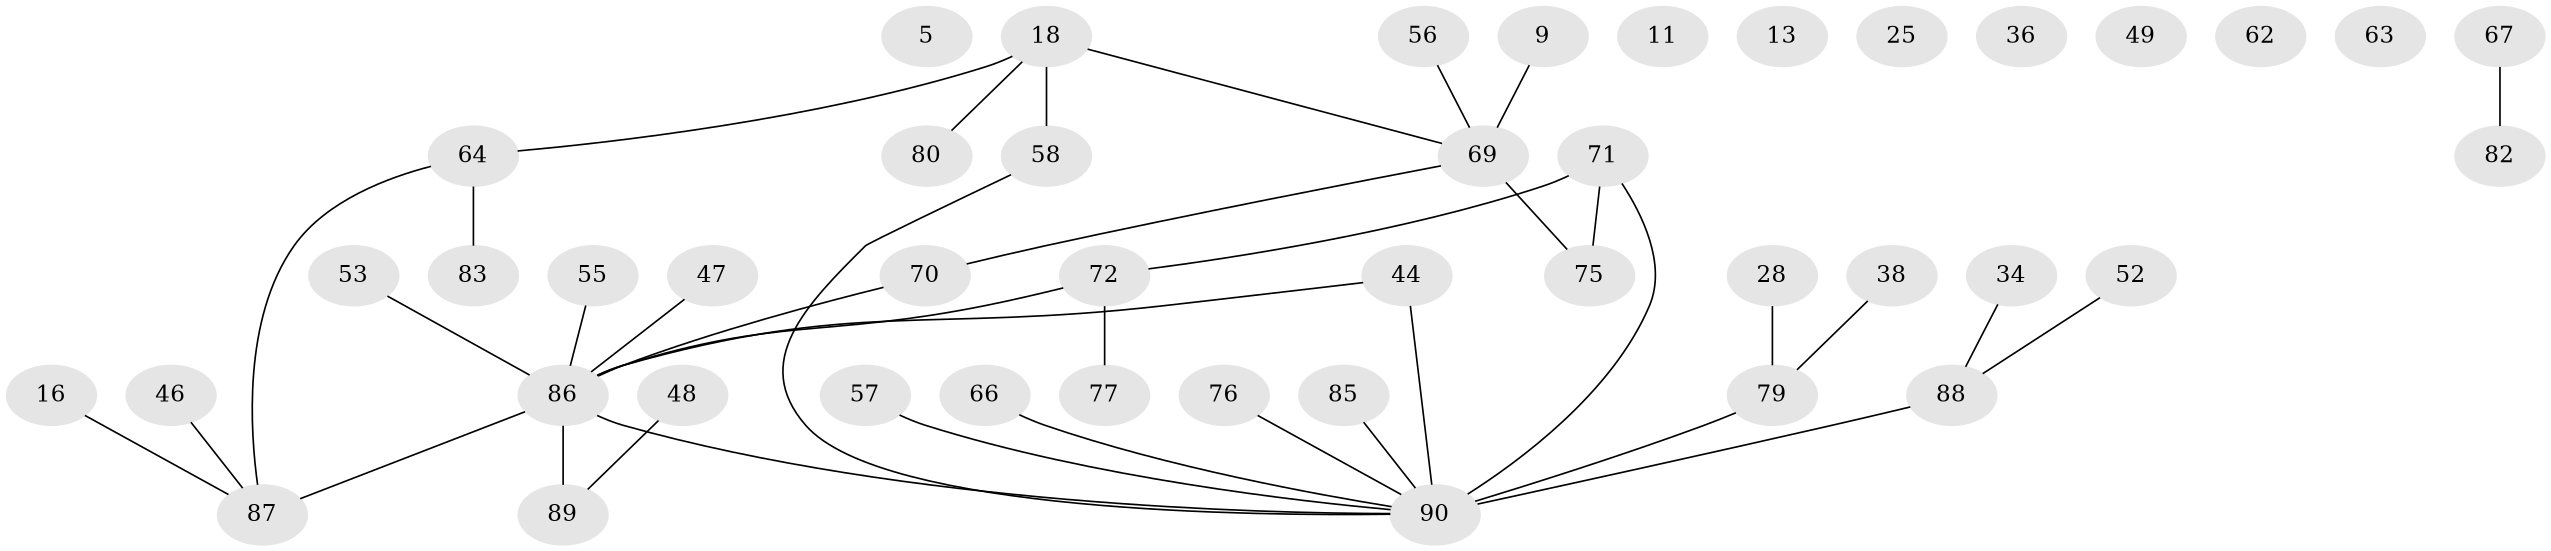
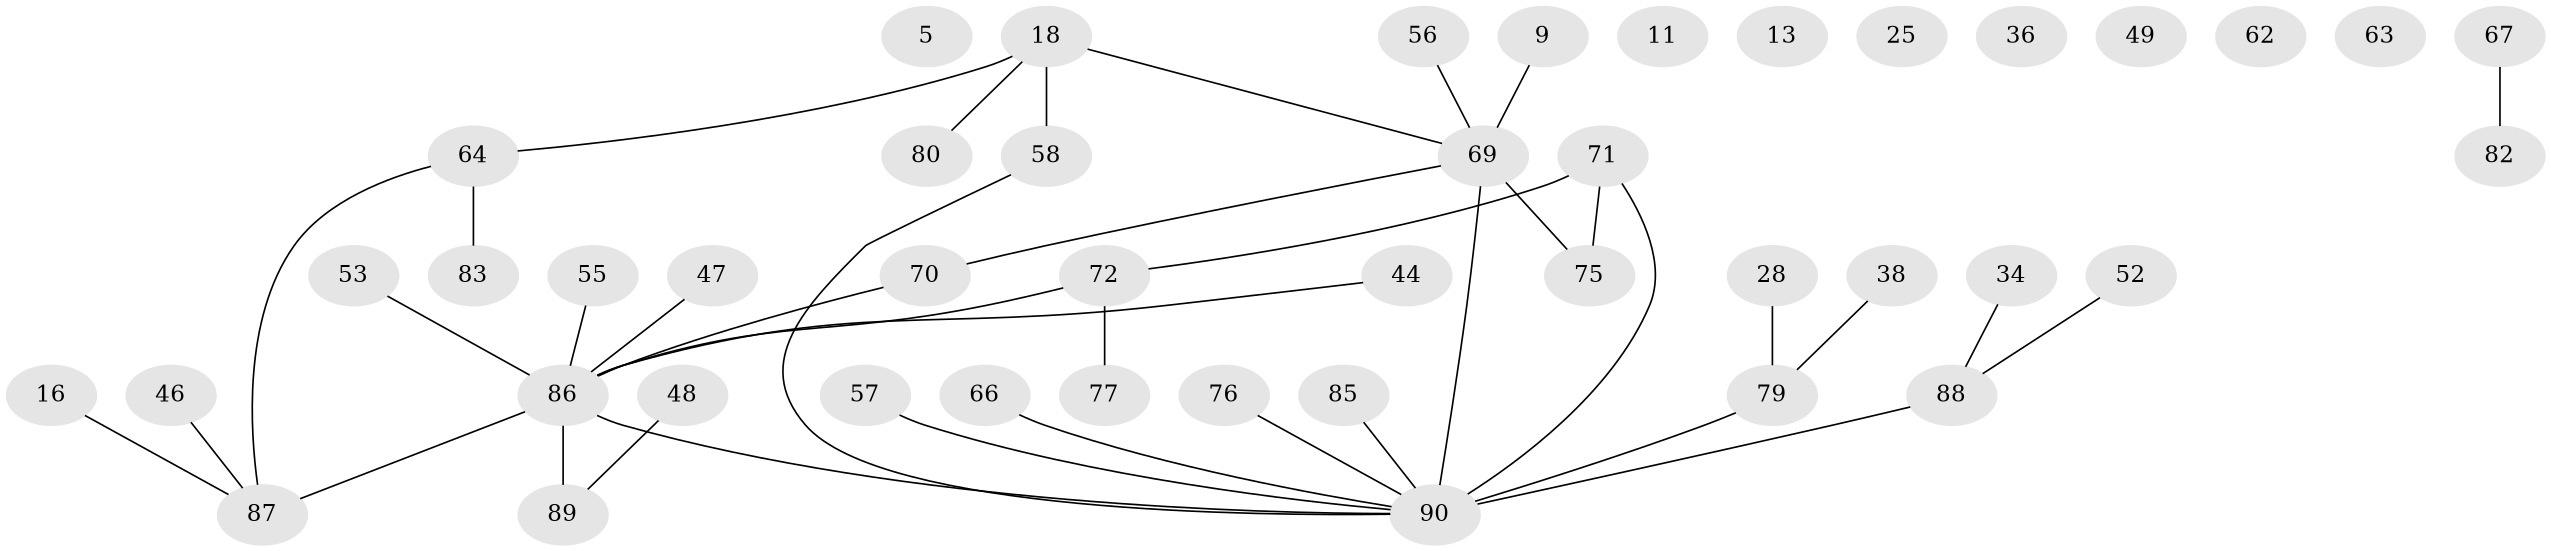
edge "44" -- "90": now "69" -- "90"
